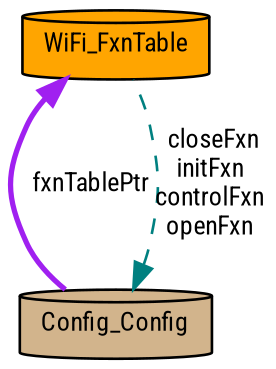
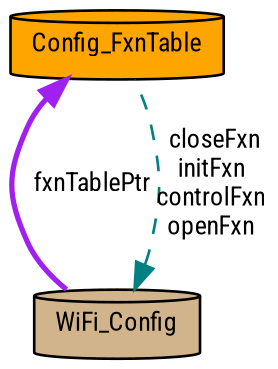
node "WiFi_FxnTable": label "WiFi_FxnTable" -> "Config_FxnTable"
node "Config_Config": label "Config_Config" -> "WiFi_Config"
